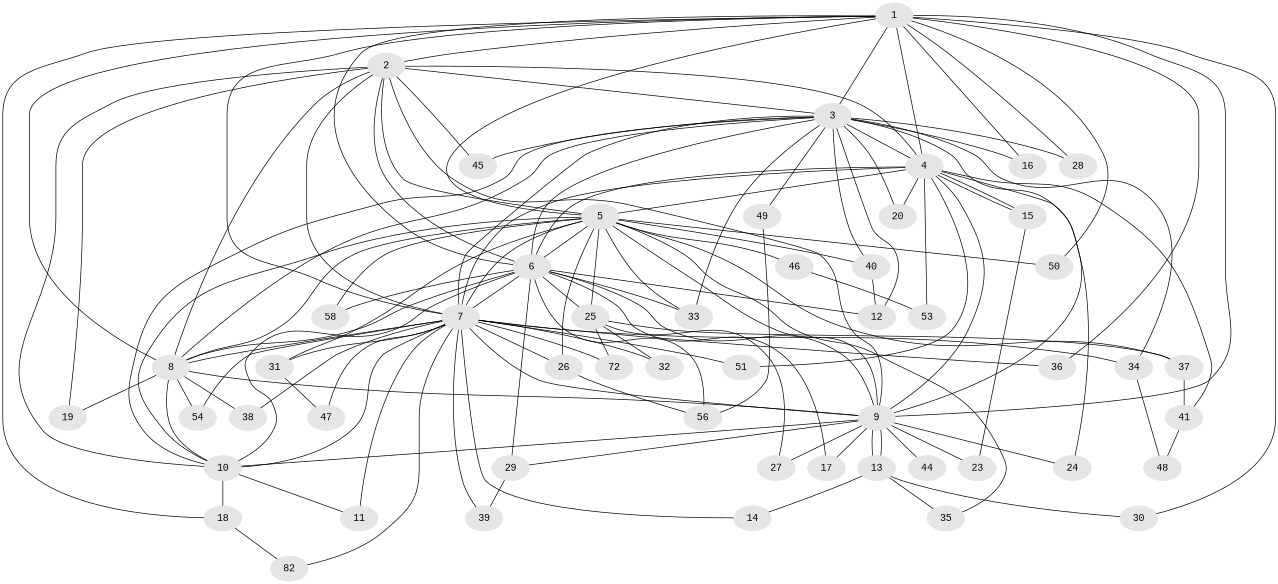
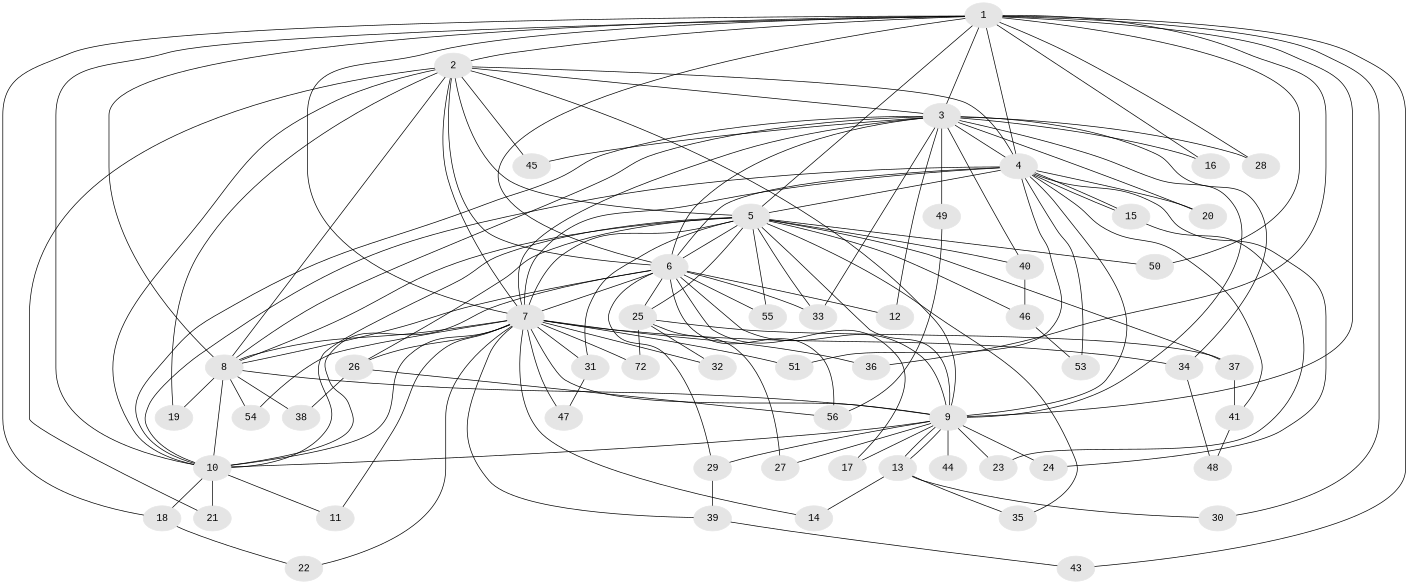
edge "1" -- "10": added
edge "4" -- "10": added
edge "40" -- "12": now "40" -- "46"
node "58": label "58" -> "55"
edge "7" -- "38": now "26" -- "38"
node "21": added
node "82": label "82" -> "22"
node "43": added
